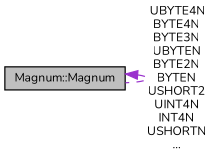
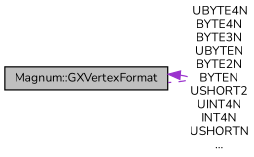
node "Magnum::Magnum": label "Magnum::Magnum" -> "Magnum::GXVertexFormat"
